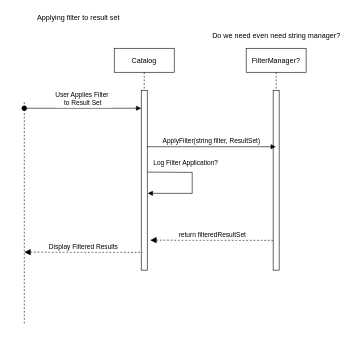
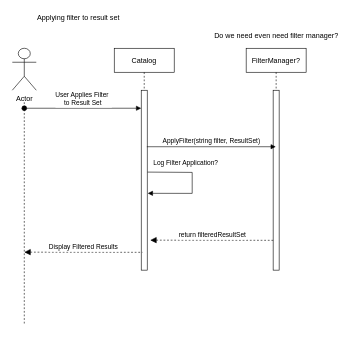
node "Do we need even need string manager?": label "Do we need even need string manager?" -> "Do we need even need filter manager?"
node "Actor": added
